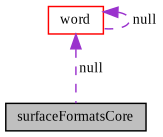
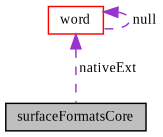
edge "surfaceFormatsCore" -> "word": label " null" -> " nativeExt"
